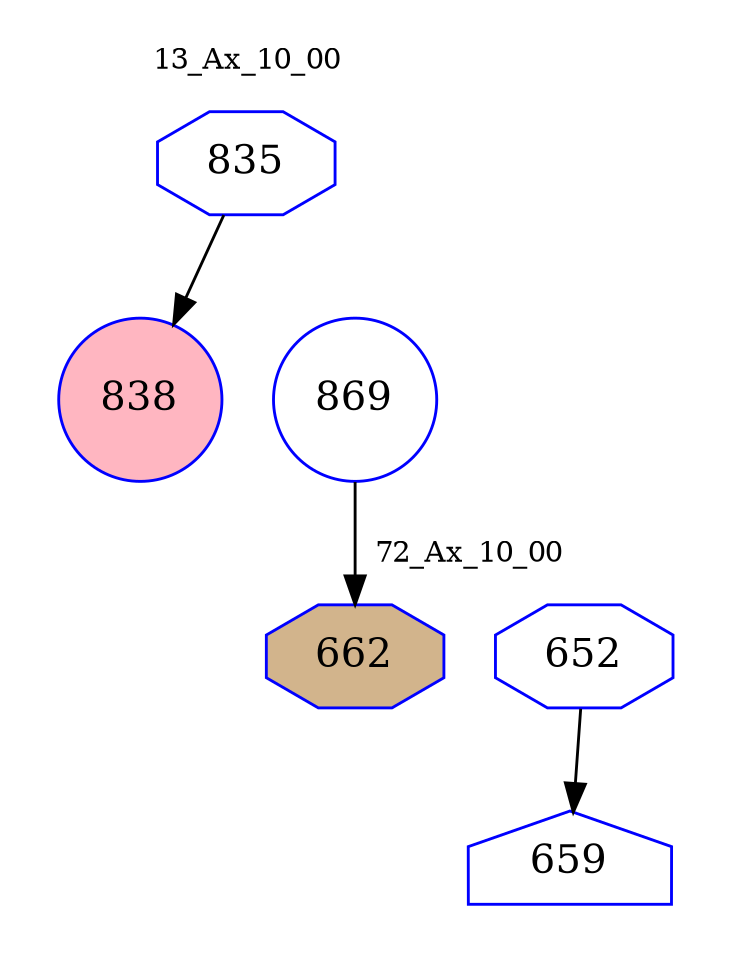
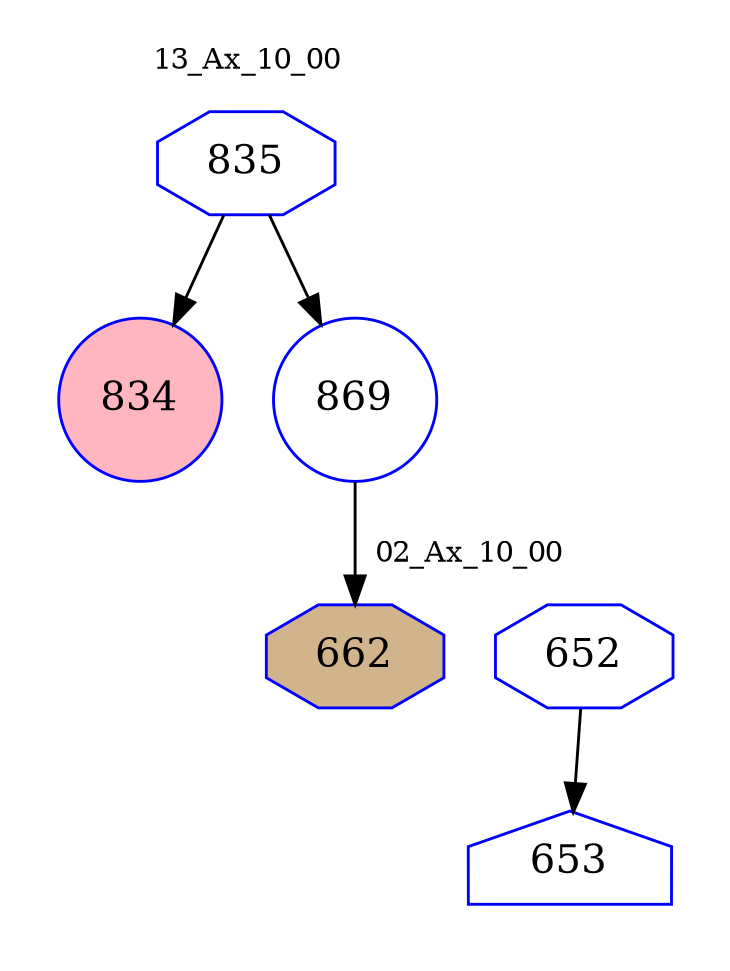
edge "835" -> "869": added
node "838": label "838" -> "834"
cluster "72_Ax_10_00": label "72_Ax_10_00" -> "02_Ax_10_00"
node "659": label "659" -> "653"
